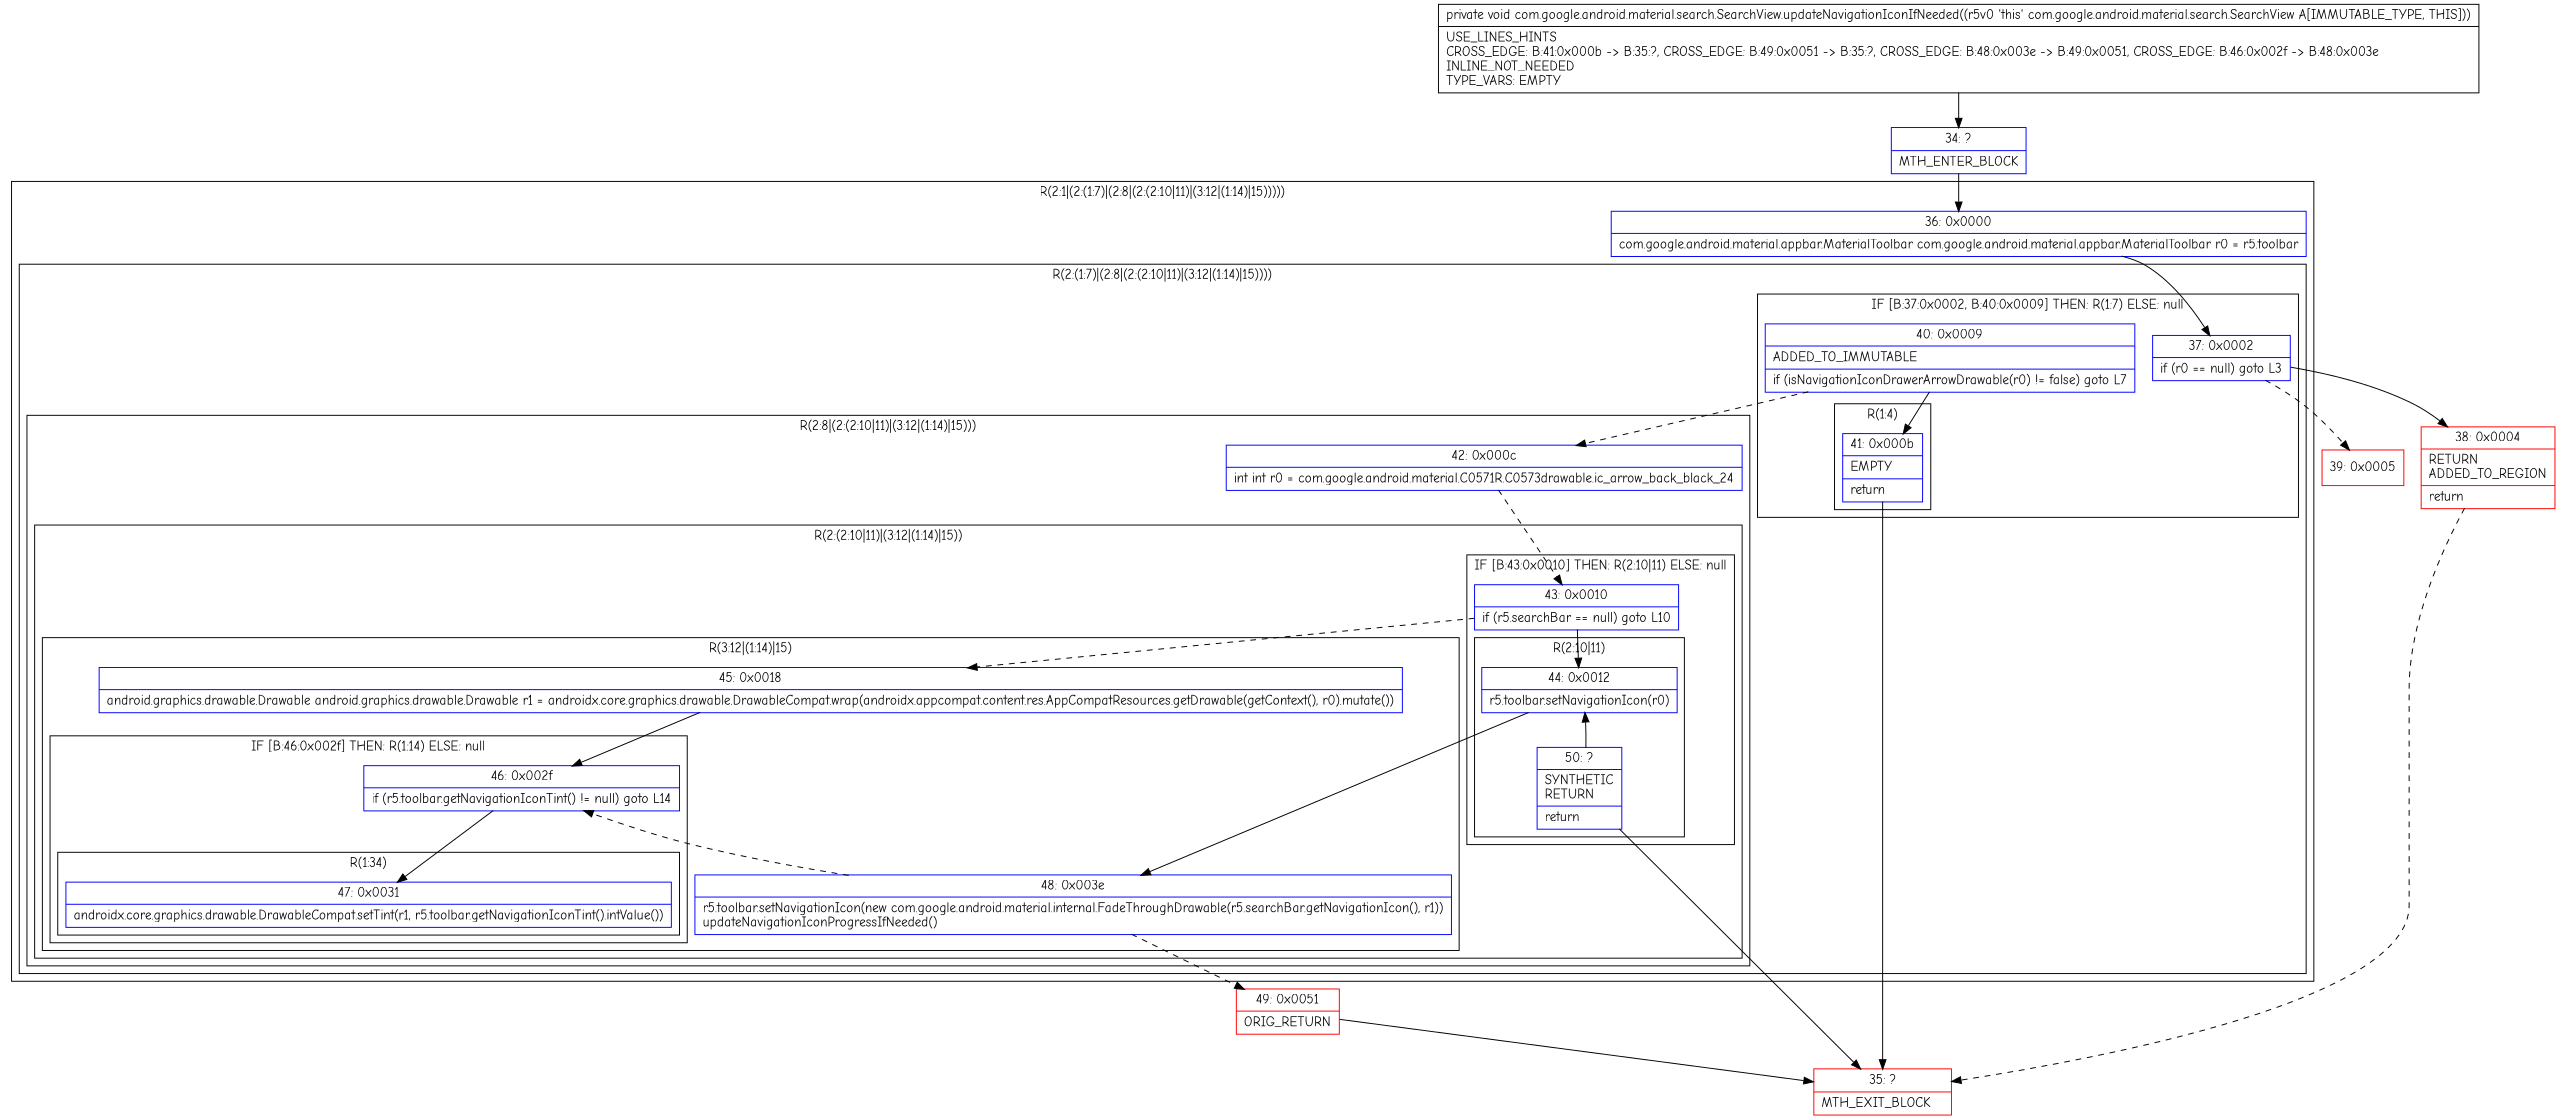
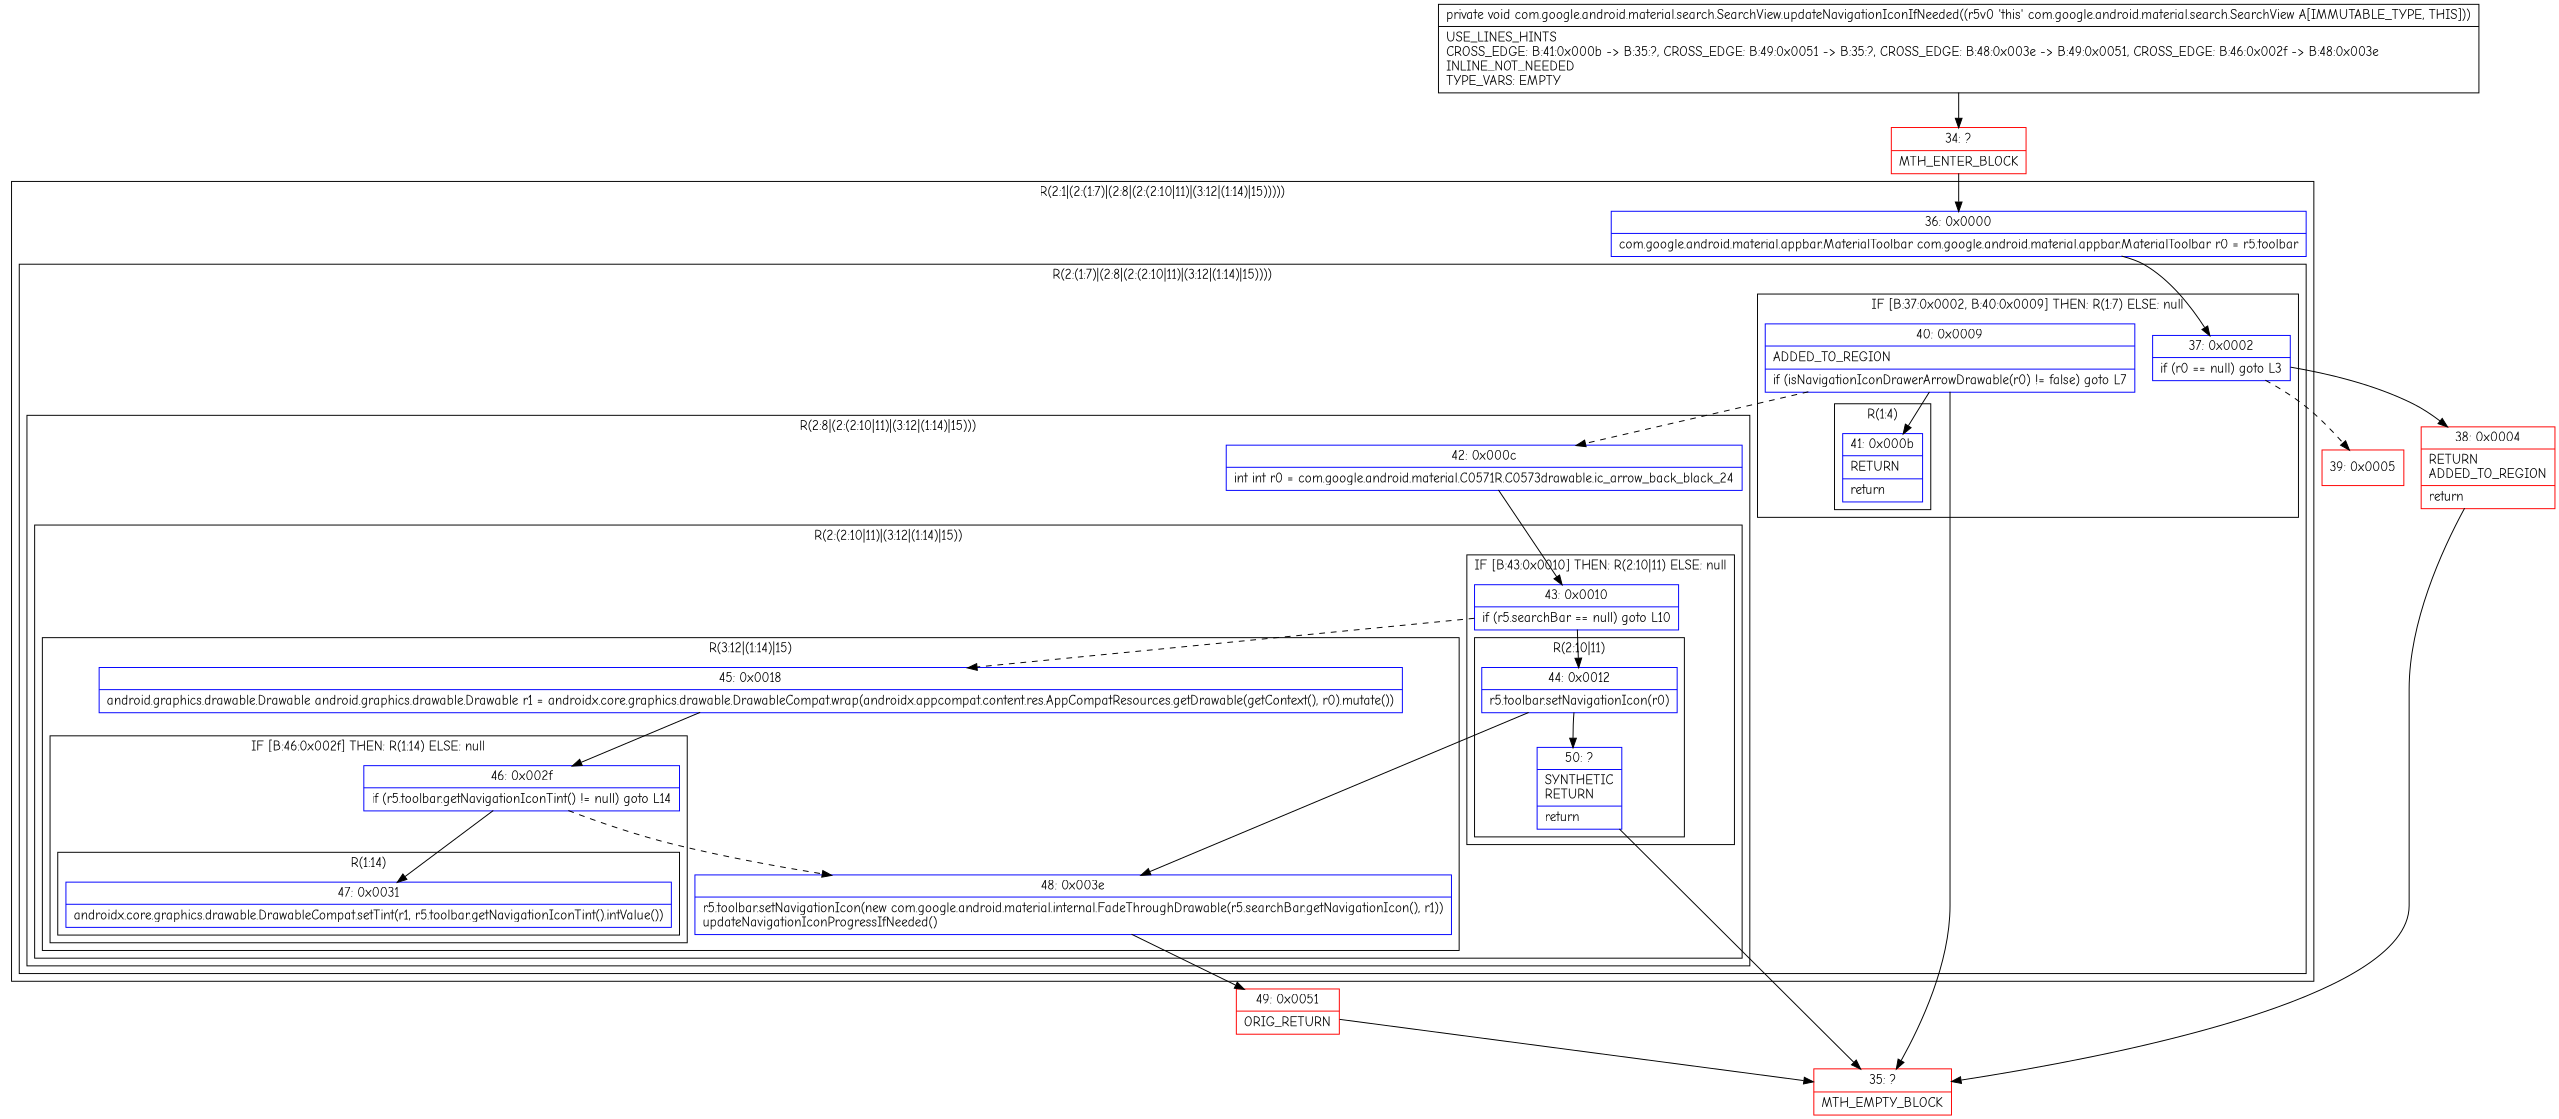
node "34: ?": color blue -> red
node "40: 0x0009": text "ADDED_TO_IMMUTABLE" -> "ADDED_TO_REGION"
node "41: 0x000b": text "EMPTY" -> "RETURN"
edge "42: 0x000c" -> "43: 0x0010": style dashed -> solid
edge "50: ?" -> "44: 0x0012": reversed
edge "41: 0x000b" -> "35: ?": now "40: 0x0009" -> "35: ?"
edge "48: 0x003e" -> "46: 0x002f": reversed
cluster "R(1:34)": label "R(1:34)" -> "R(1:14)"
edge "38: 0x0004" -> "35: ?": style dashed -> solid
edge "48: 0x003e" -> "49: 0x0051": style dashed -> solid
node "35: ?": text "MTH_EXIT_BLOCK" -> "MTH_EMPTY_BLOCK"
